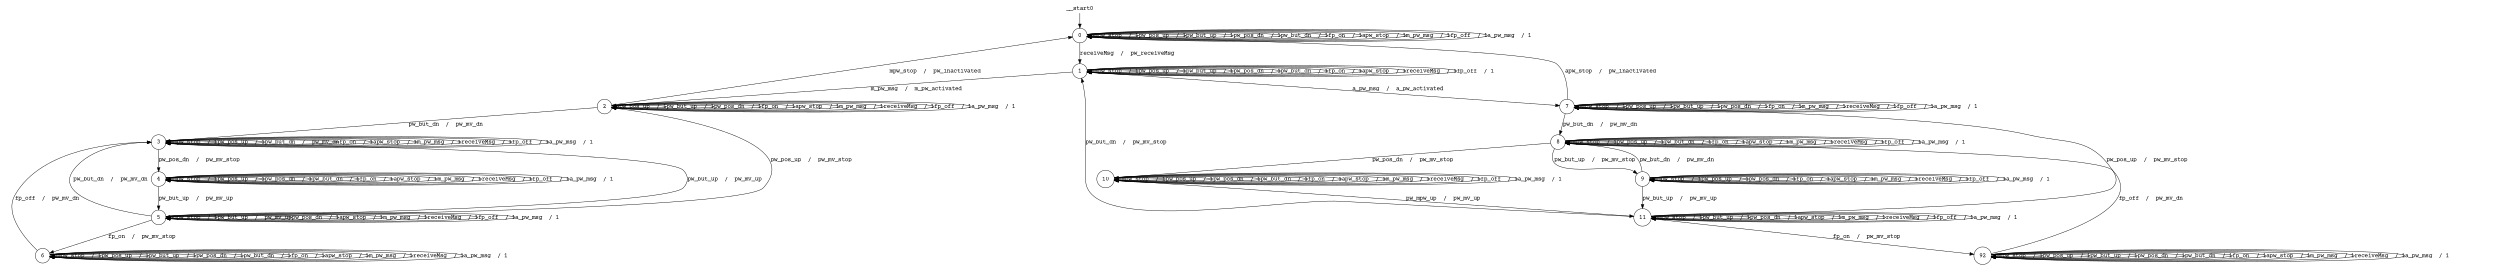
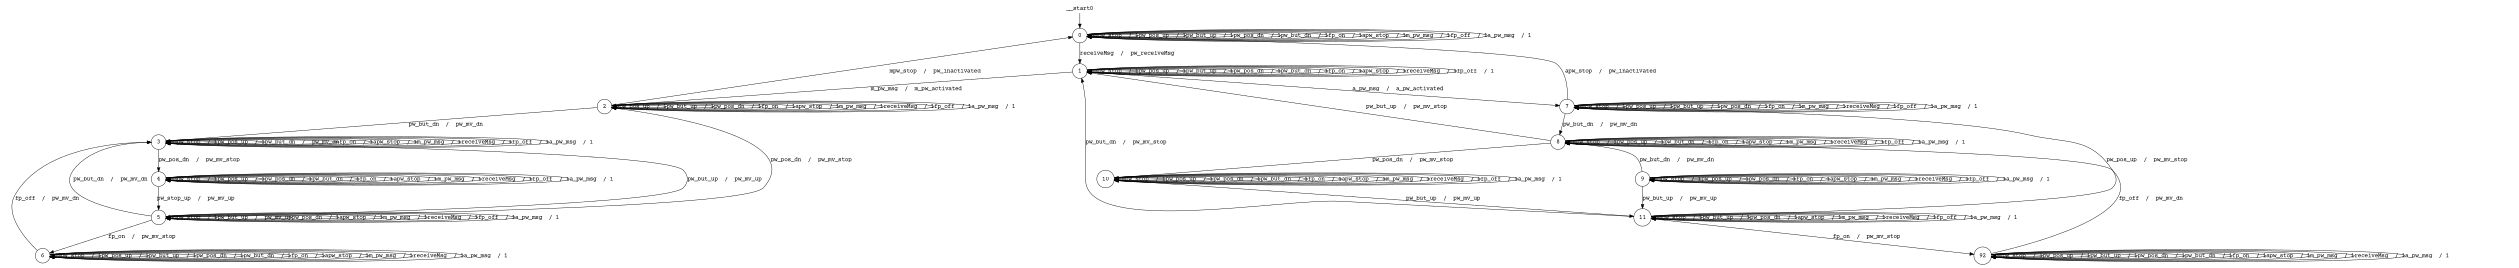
edge "5" -> "2": label "pw_pos_up  /  pw_mv_stop" -> "pw_pos_dn  /  pw_mv_stop"
edge "8" -> "9": now "8" -> "1"
edge "4" -> "5": label "pw_but_up  /  pw_mv_up" -> "pw_stop_up  /  pw_mv_up"
edge "10" -> "11": label "pw_mpw_up  /  pw_mv_up" -> "pw_but_up  /  pw_mv_up"
